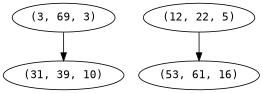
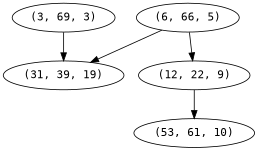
node "(6, 66, 5)": added
node "(12, 22, 5)": label "(12, 22, 5)" -> "(12, 22, 9)"
node "(31, 39, 10)": label "(31, 39, 10)" -> "(31, 39, 19)"
node "(53, 61, 16)": label "(53, 61, 16)" -> "(53, 61, 10)"
